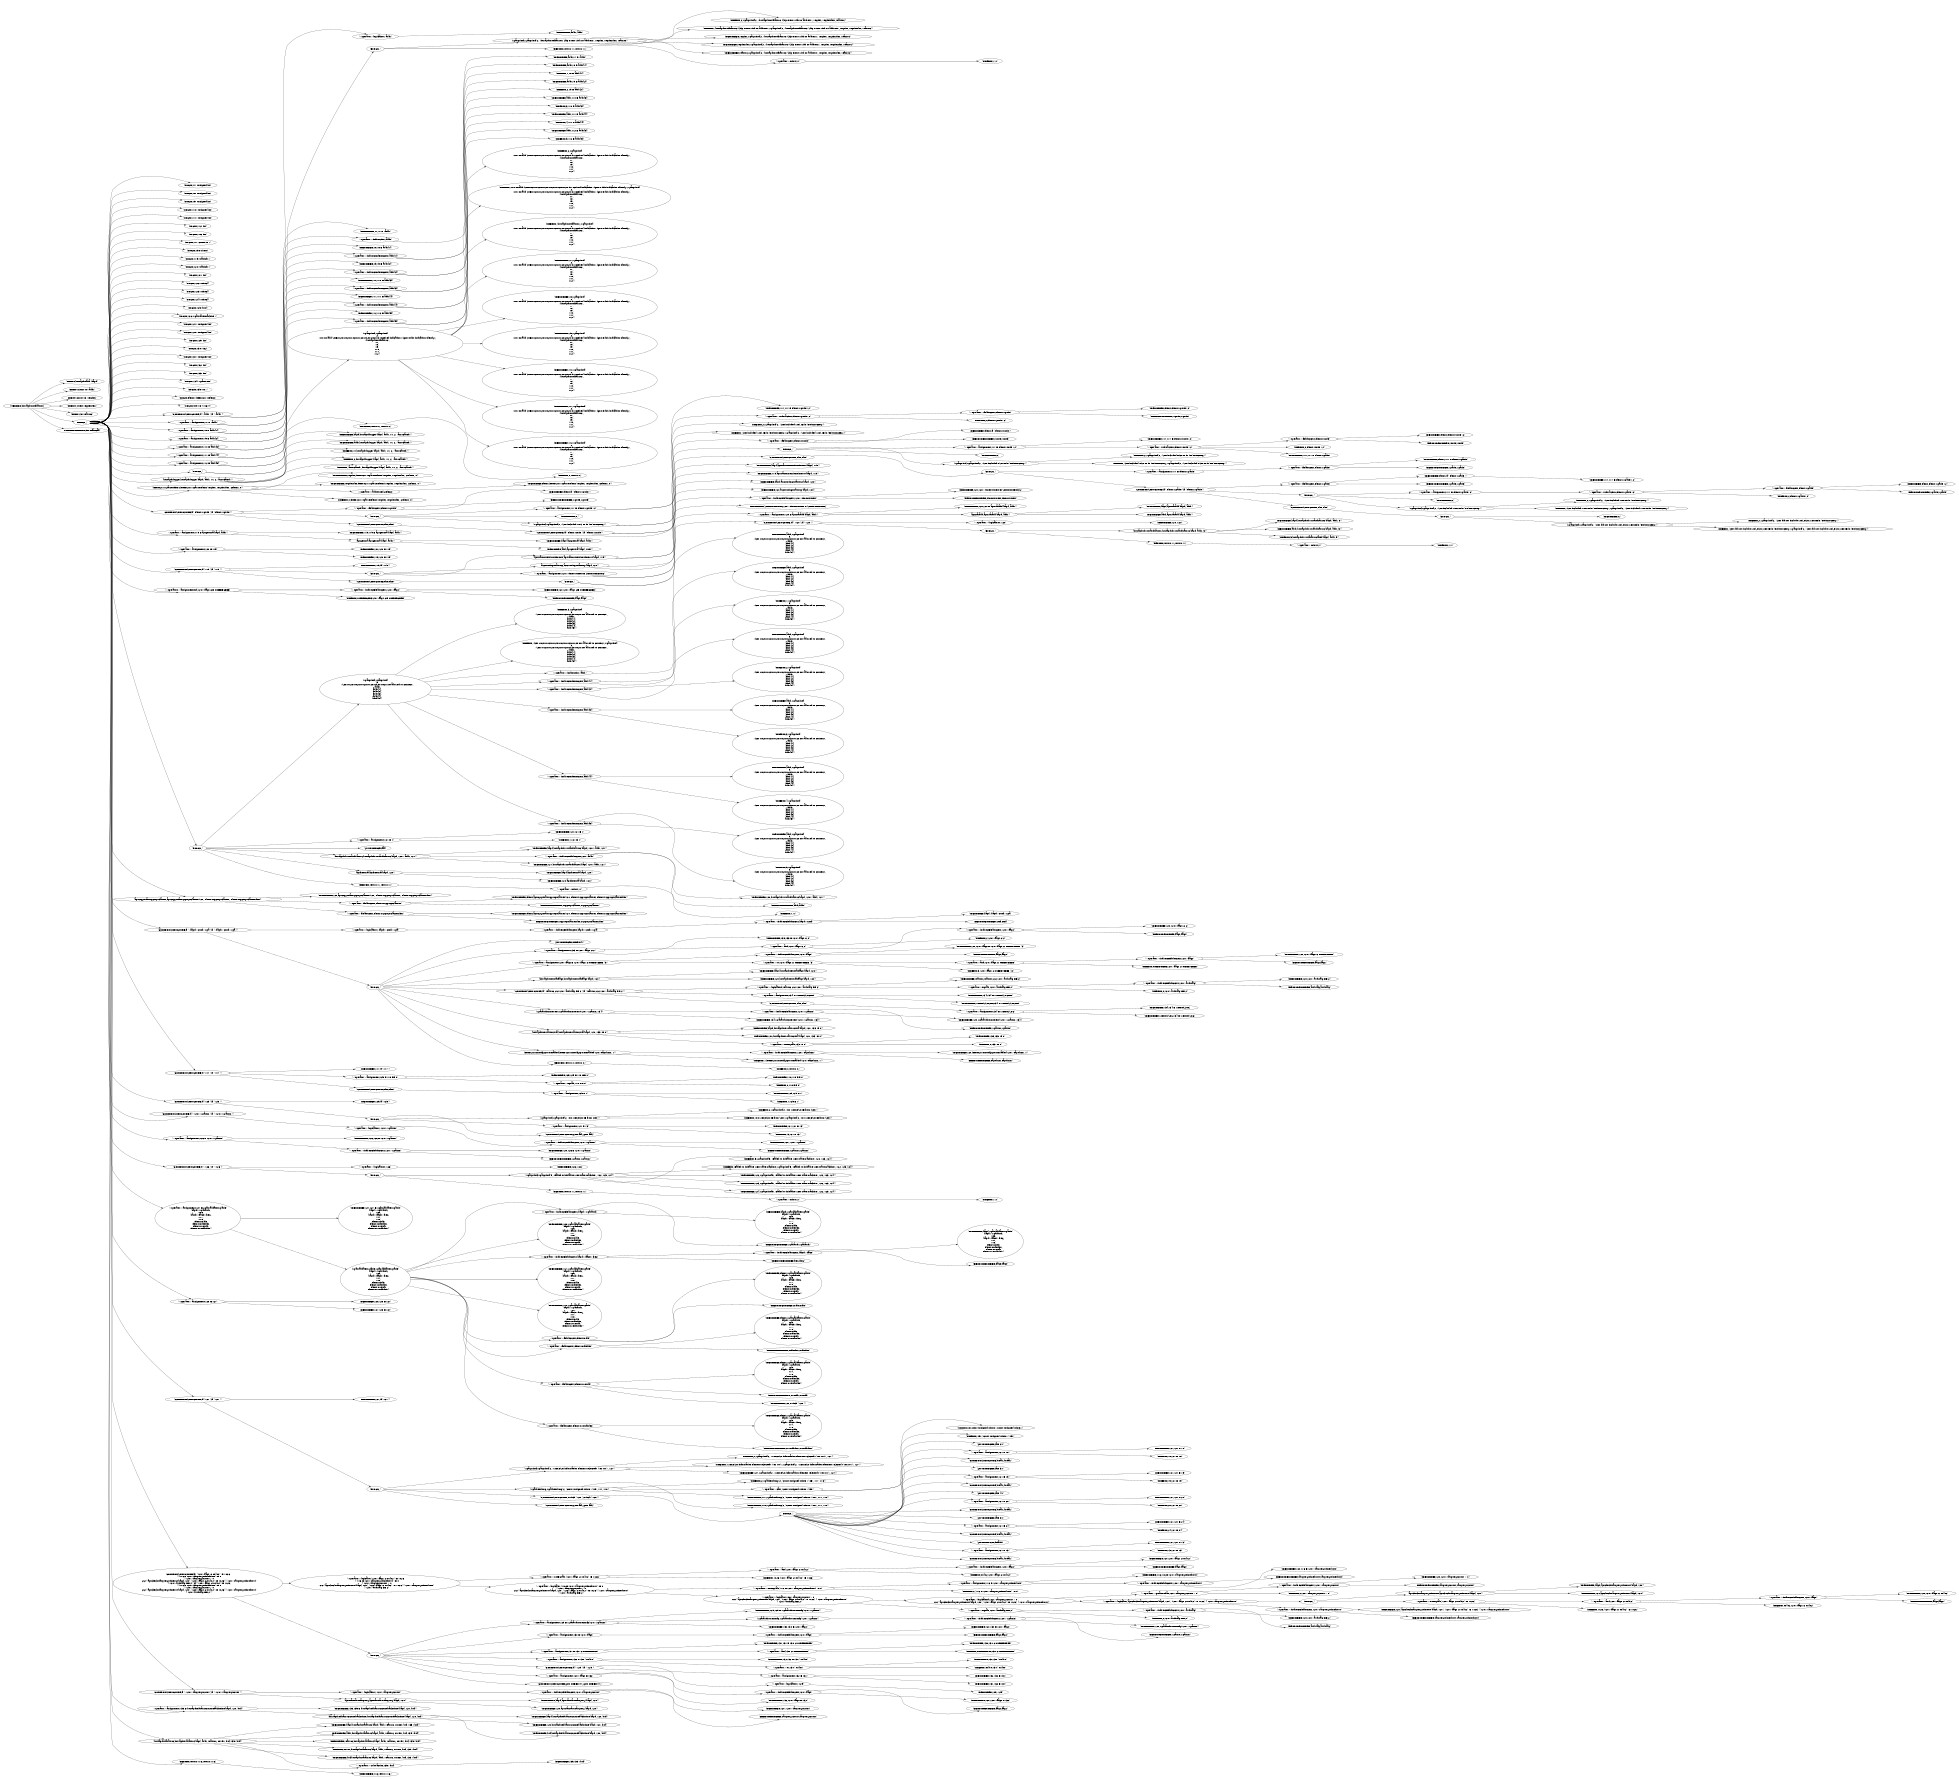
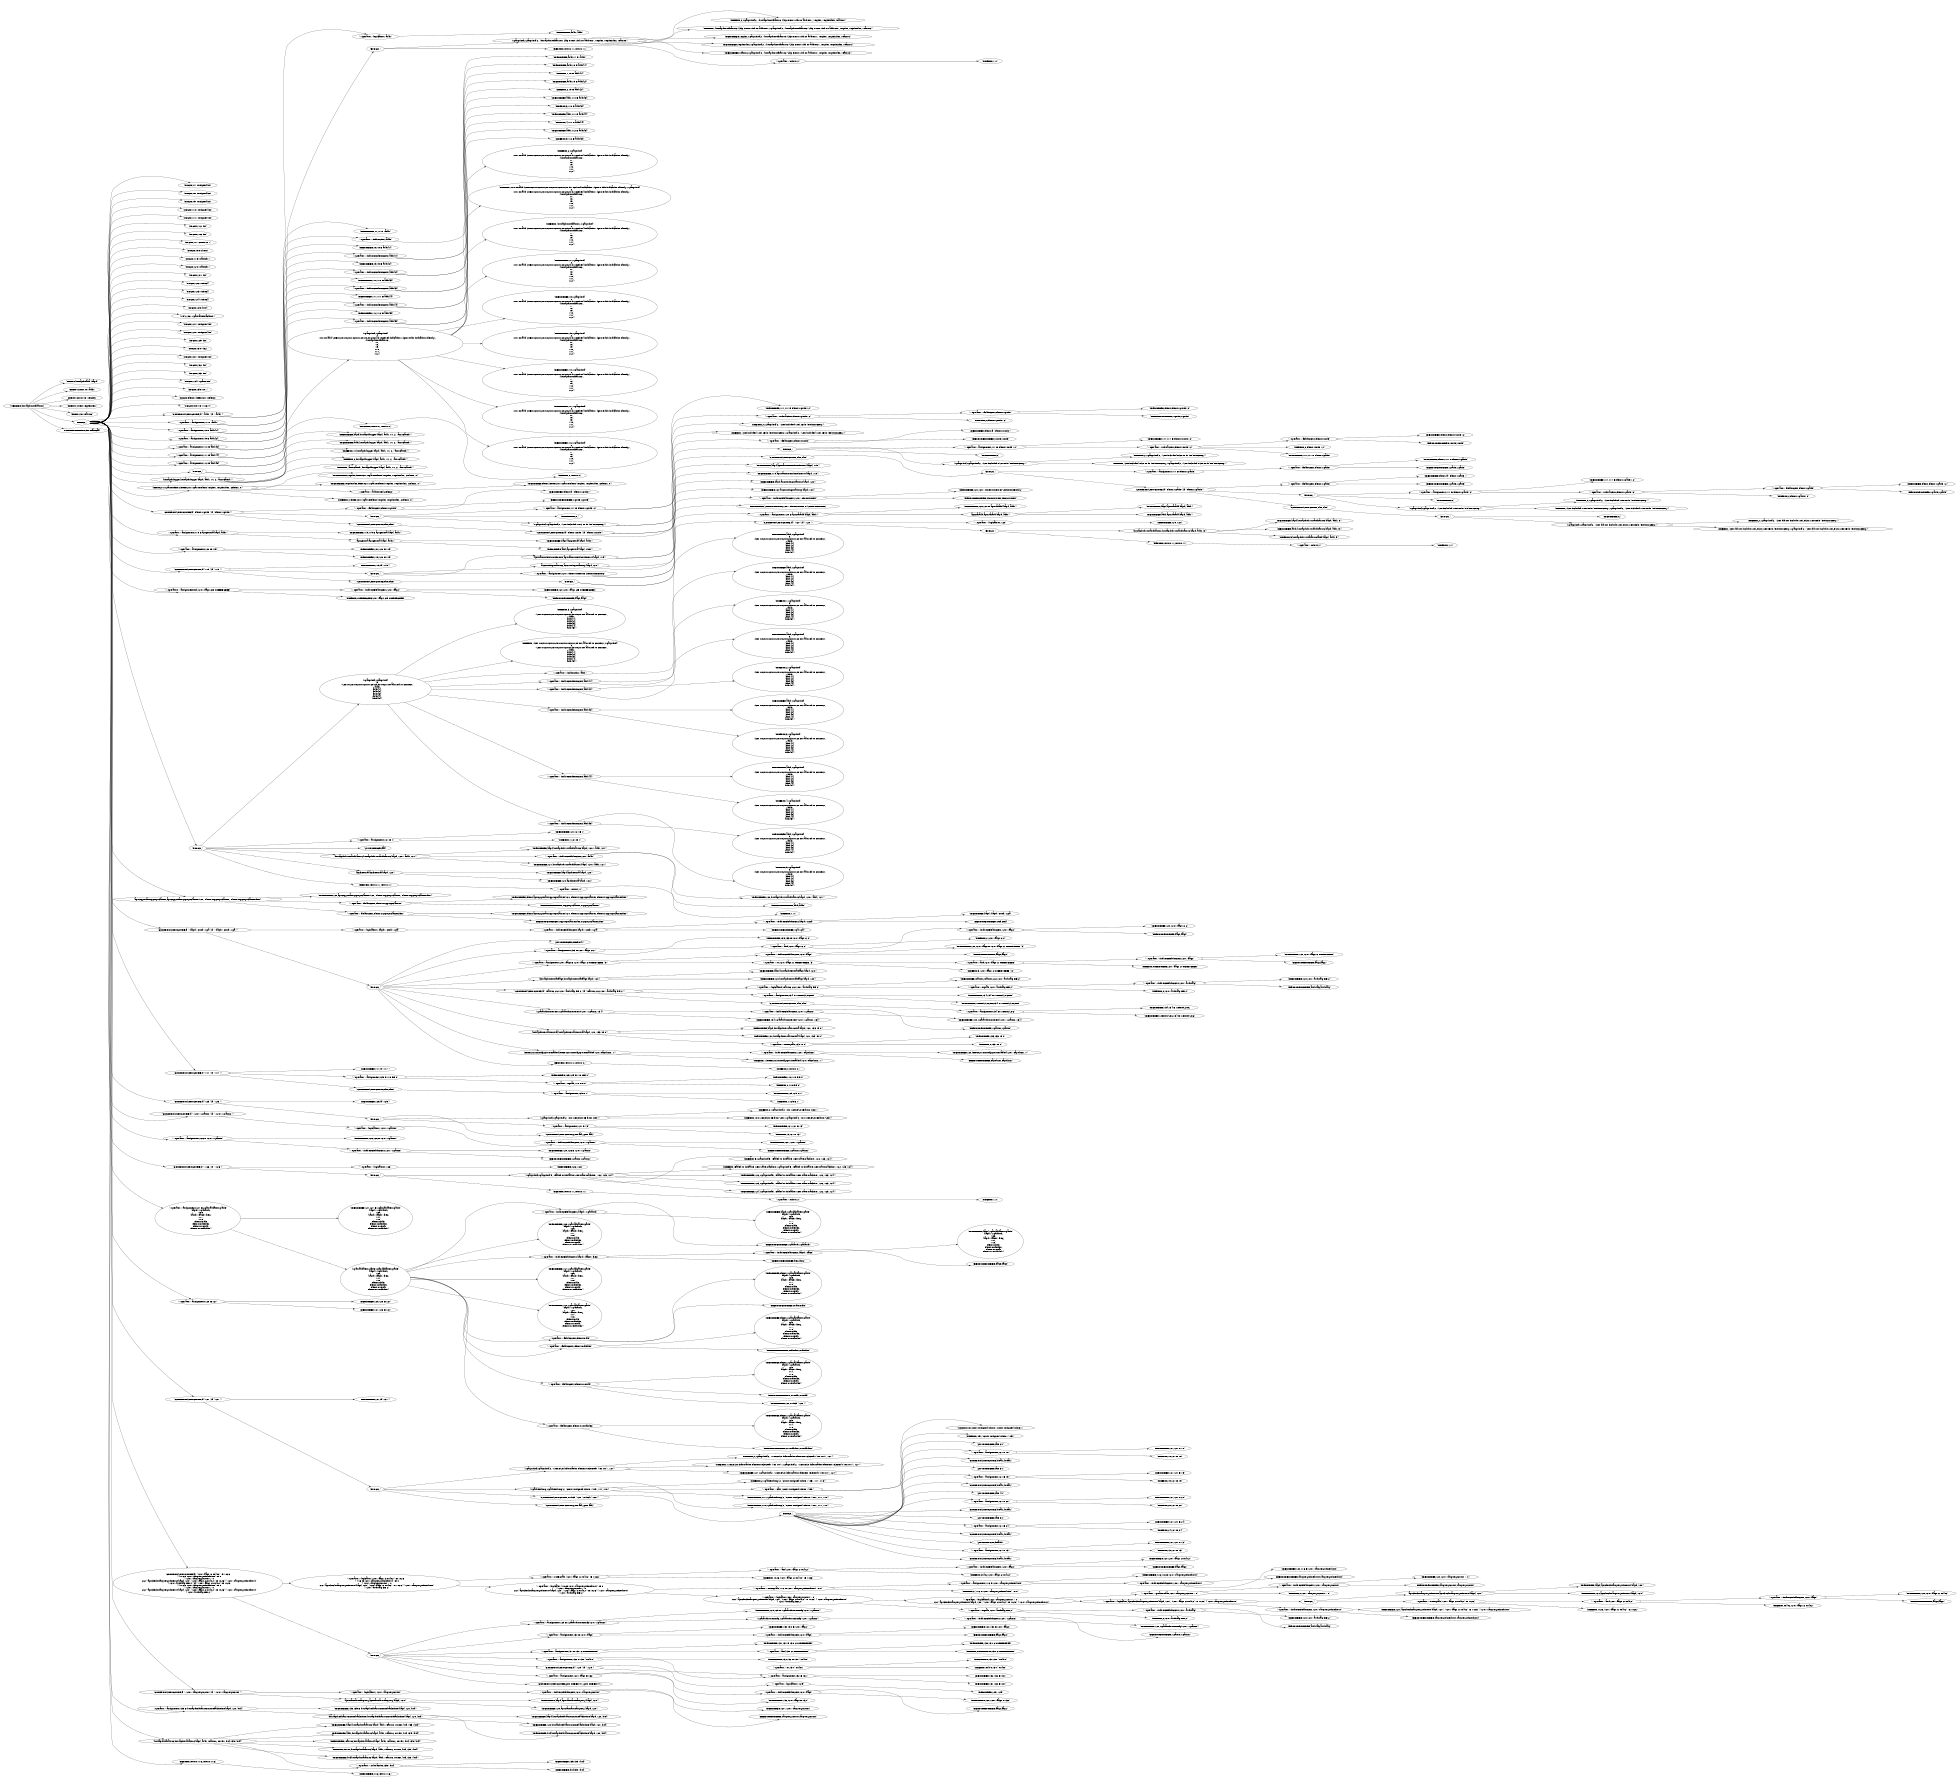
node "(LOCAL,v26: wpa_state_machine *)": label "(LOCAL,v26: wpa_state_machine *)" -> "(WPS,v26: wpa_state_machine *)"
edge "(IDENTIFIER,elems,if ( elems.wpa_ie ))" -> "(IDENTIFIER,v17,v17 = elems.wpa_ie - 2)": now "(<operator>.assignment,v17 = elems.wpa_ie - 2)" -> "(IDENTIFIER,v17,v17 = elems.wpa_ie - 2)"
node "(FIELD_IDENTIFIER,wpa,wpa)": added
edge "(<operator>.assignment,v29 = wpa_auth_uses_mfp(v20->wpa_sm))" -> "(IDENTIFIER,v30,v30 = v20->flags)": now "(<operator>.assignment,v30 = v20->flags)" -> "(IDENTIFIER,v30,v30 = v20->flags)"
edge "(<operator>.assignment,v32 = v30 | 0x400)" -> "(<operator>.or,v30 | 0x400)": now "(<operator>.assignment,v32 = v30 | 0x400)" -> "(<operator>.assignment,v32 = v31)"
node "(IDENTIFIER,buf,v35 - buf)": added
